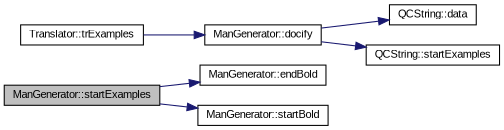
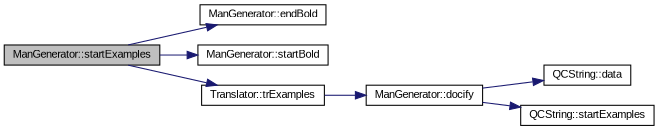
edge "ManGenerator::startExamples" -> "Translator::trExamples": added
